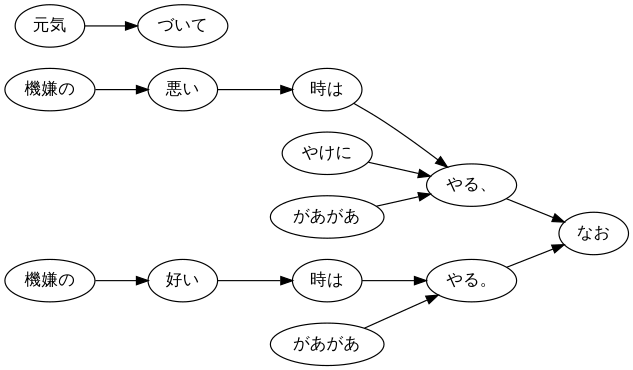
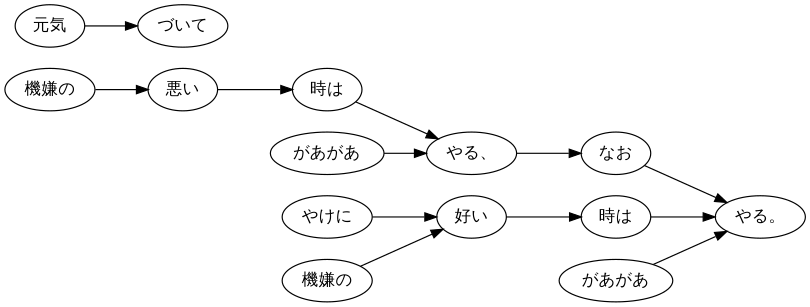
edge "やけに" -> "やる、": now "やけに" -> "好い"
edge "やる。" -> "なお": reversed
